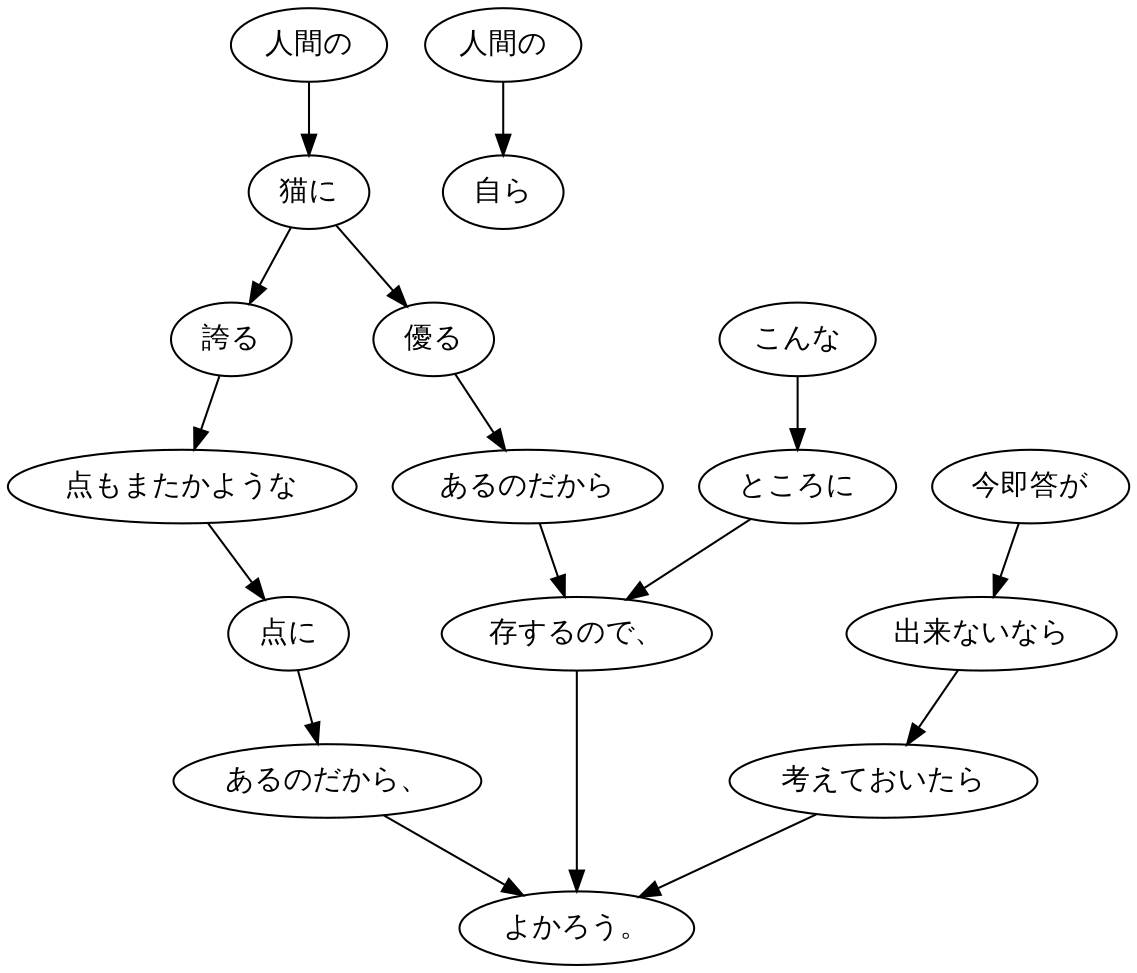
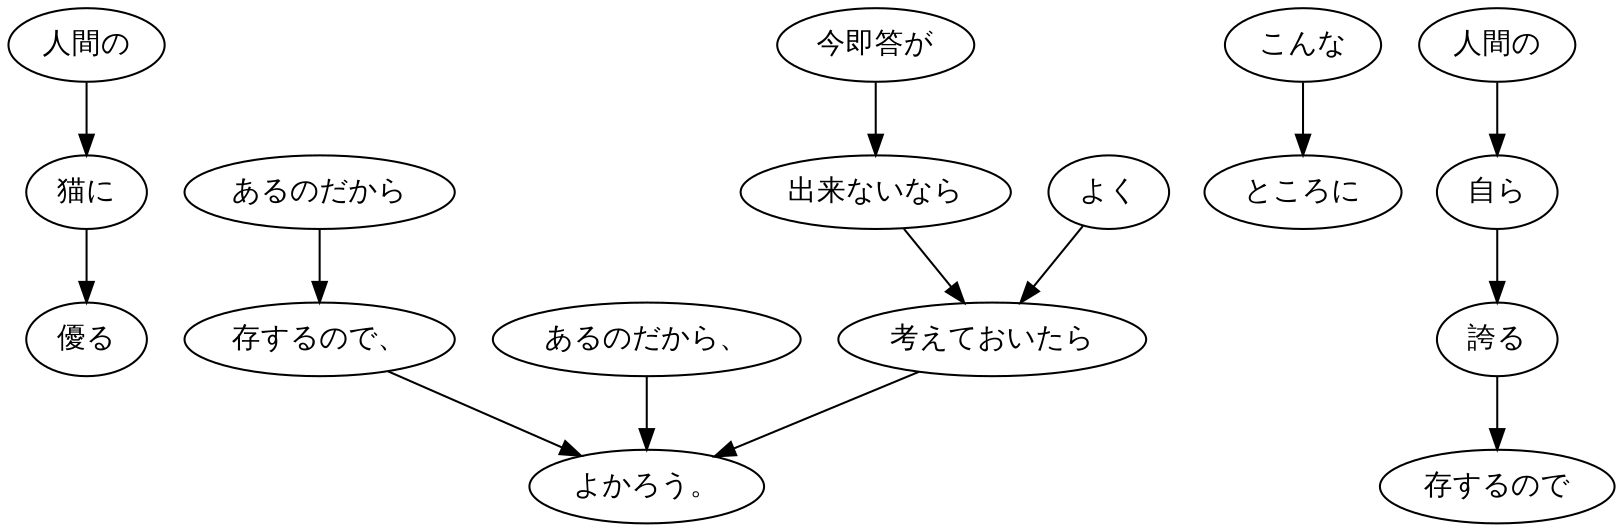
node "よく": added
edge "猫に" -> "誇る": now "自ら" -> "誇る"
edge "優る" -> "あるのだから": removed
node "点もまたかような": label "点もまたかような" -> "存するので"
edge "ところに" -> "存するので、": removed
node "点に": removed
